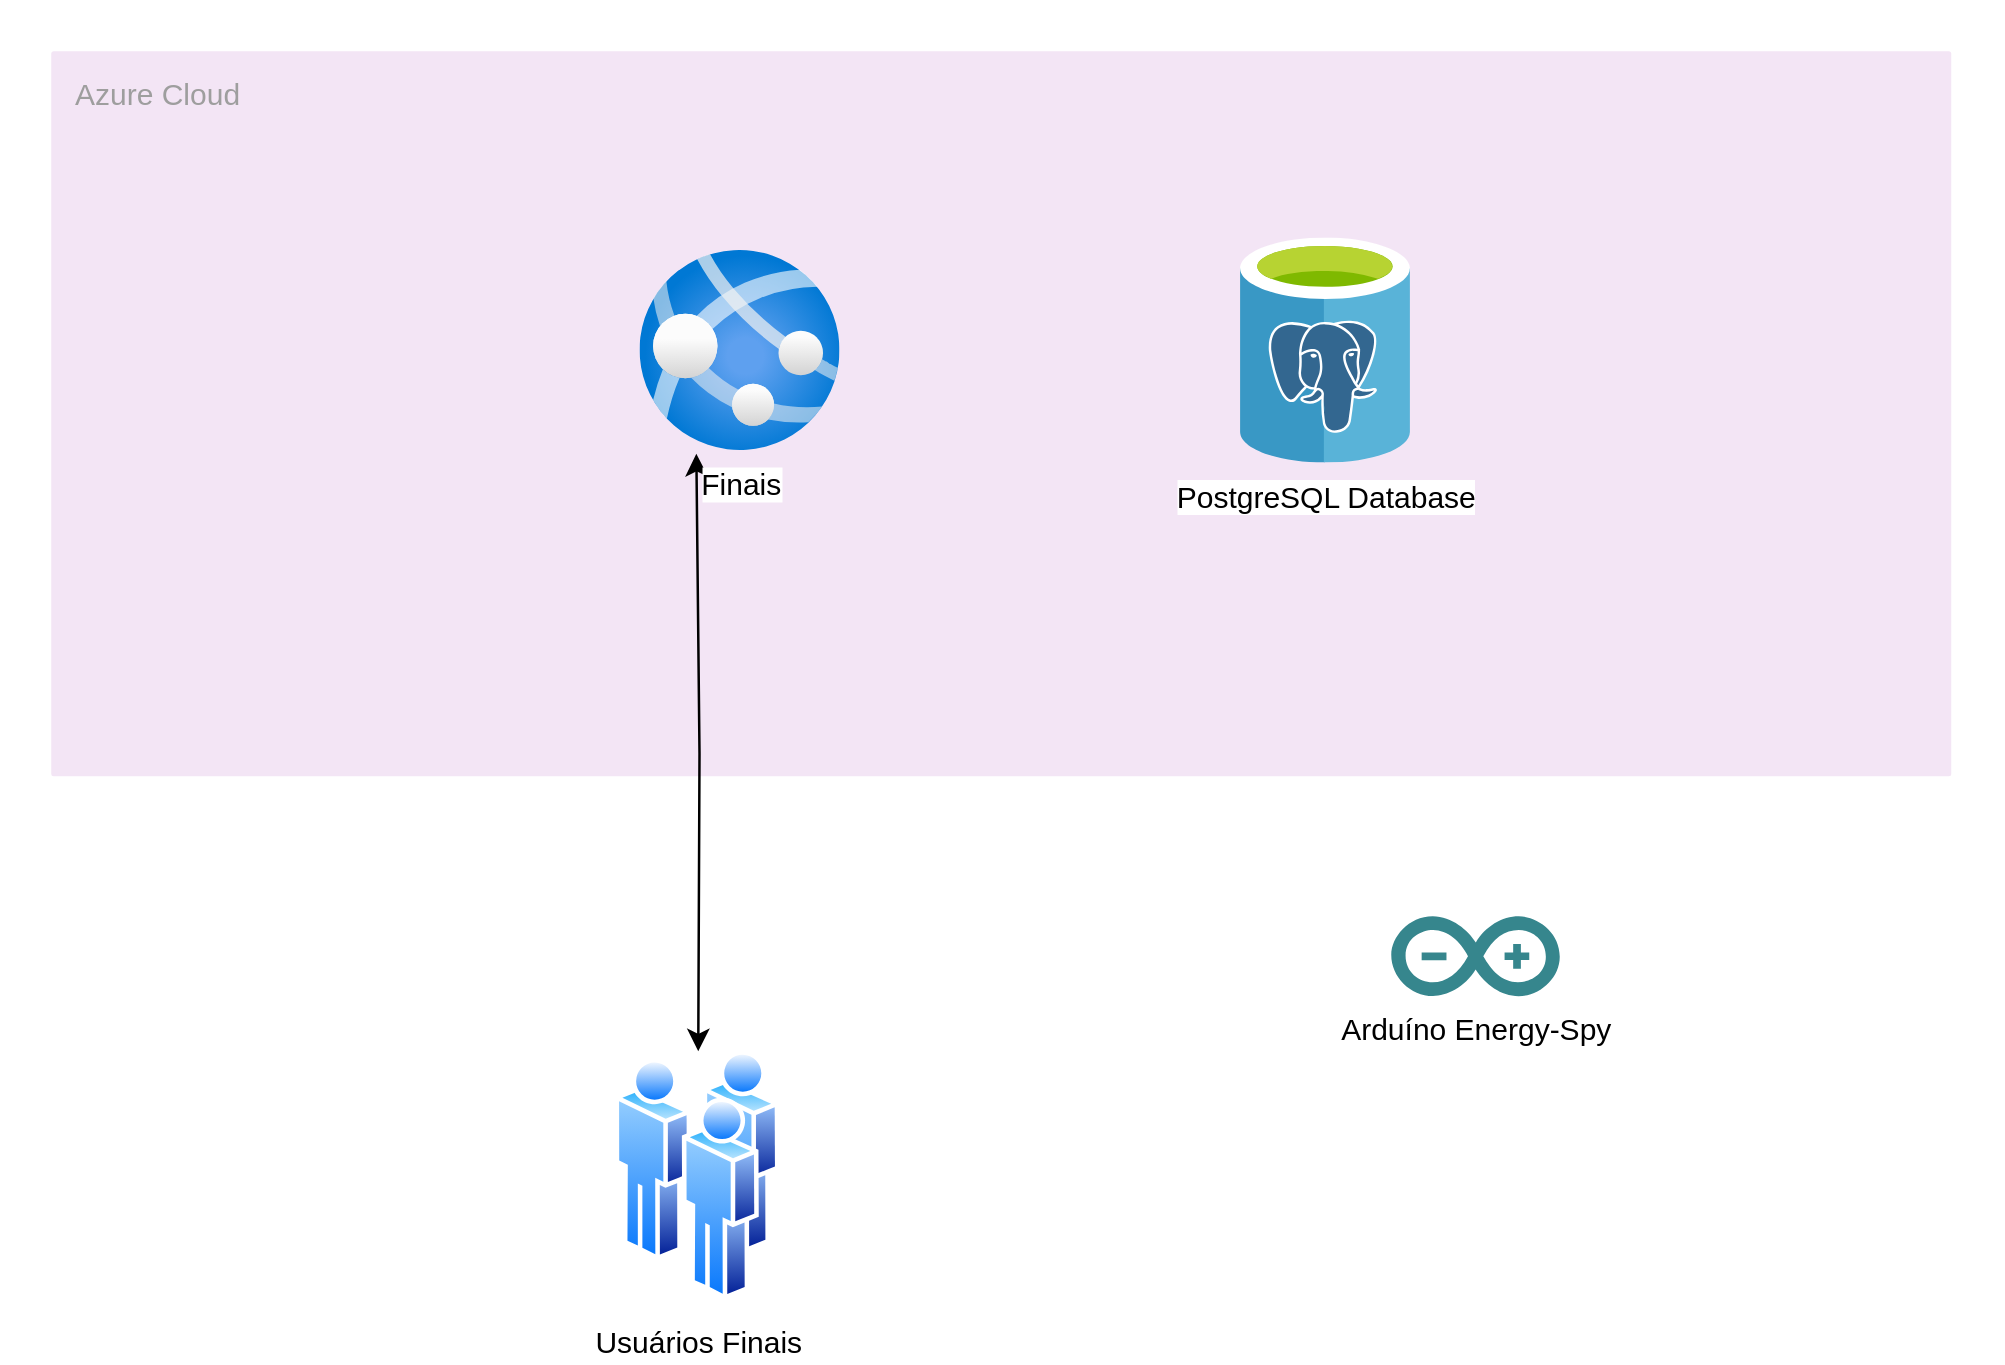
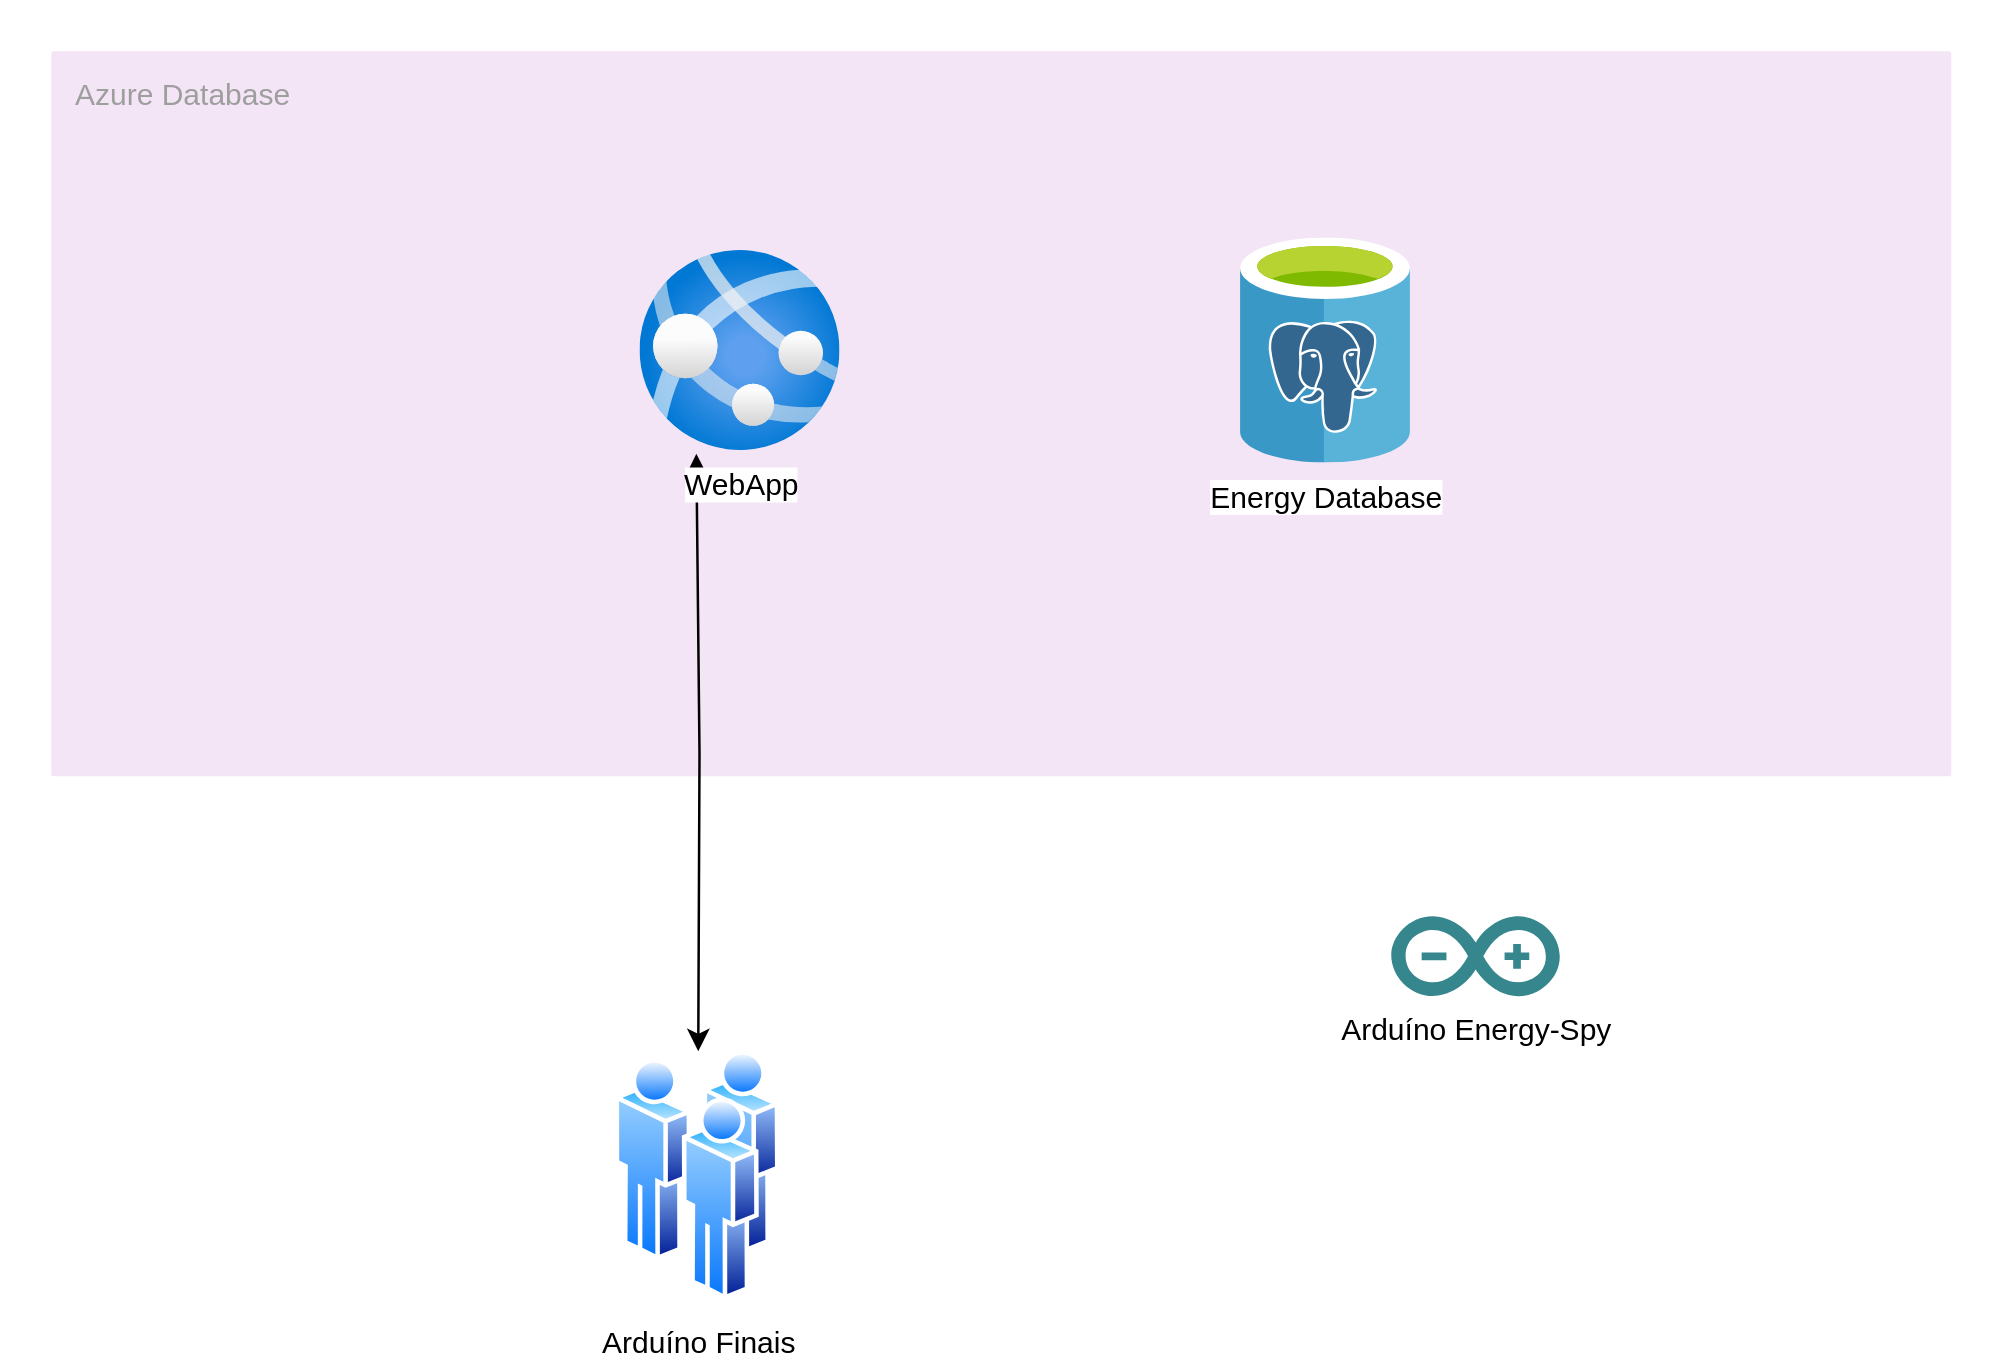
node "Azure Cloud": label "Azure Cloud" -> "Azure Database"
node "Finais": label "Finais" -> "WebApp"
node "PostgreSQL Database": label "PostgreSQL Database" -> "Energy Database"
node "Usuários Finais": label "Usuários Finais" -> "Arduíno Finais"
